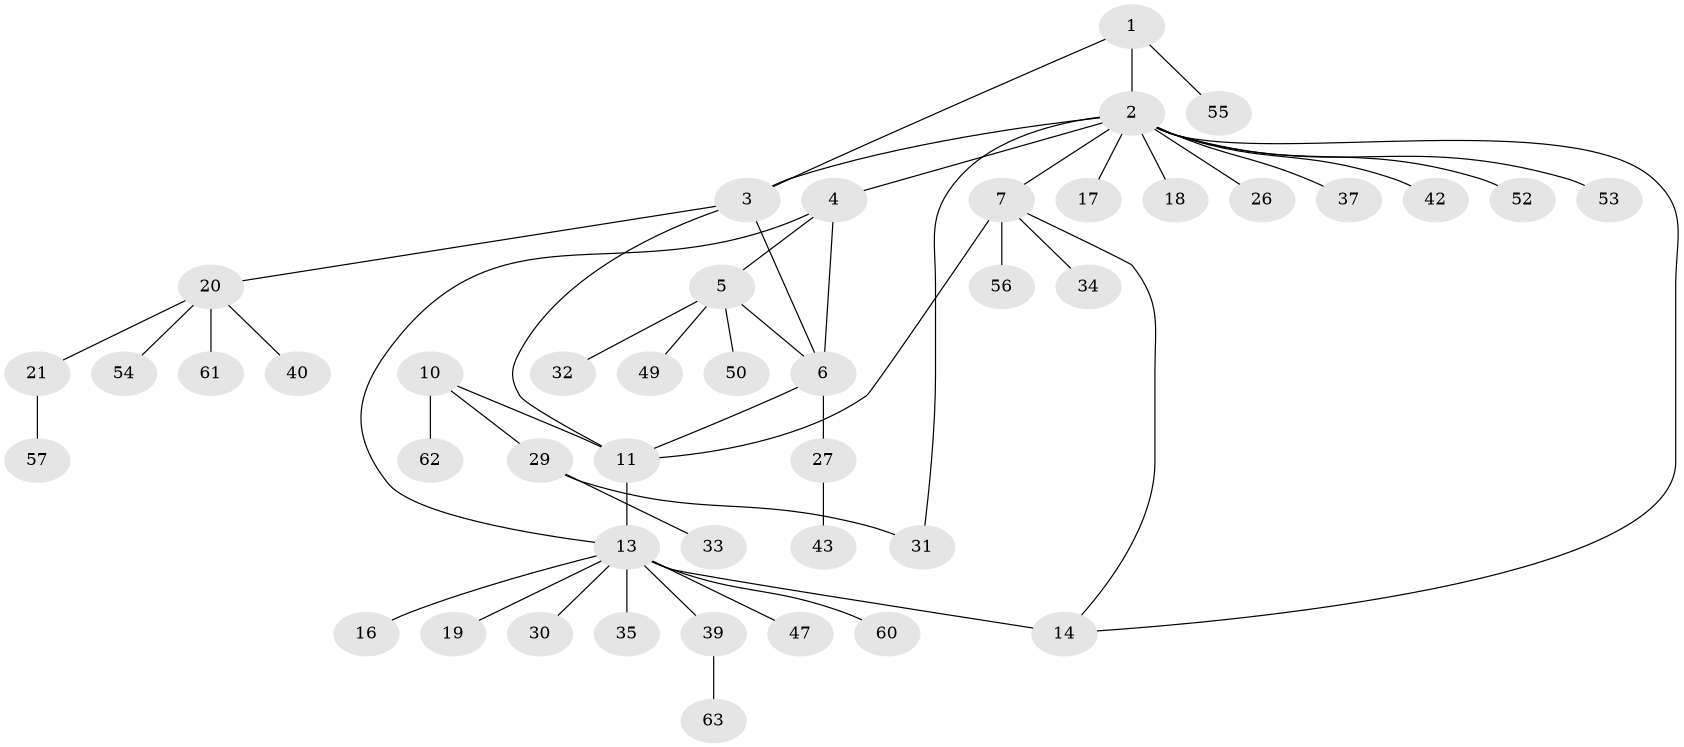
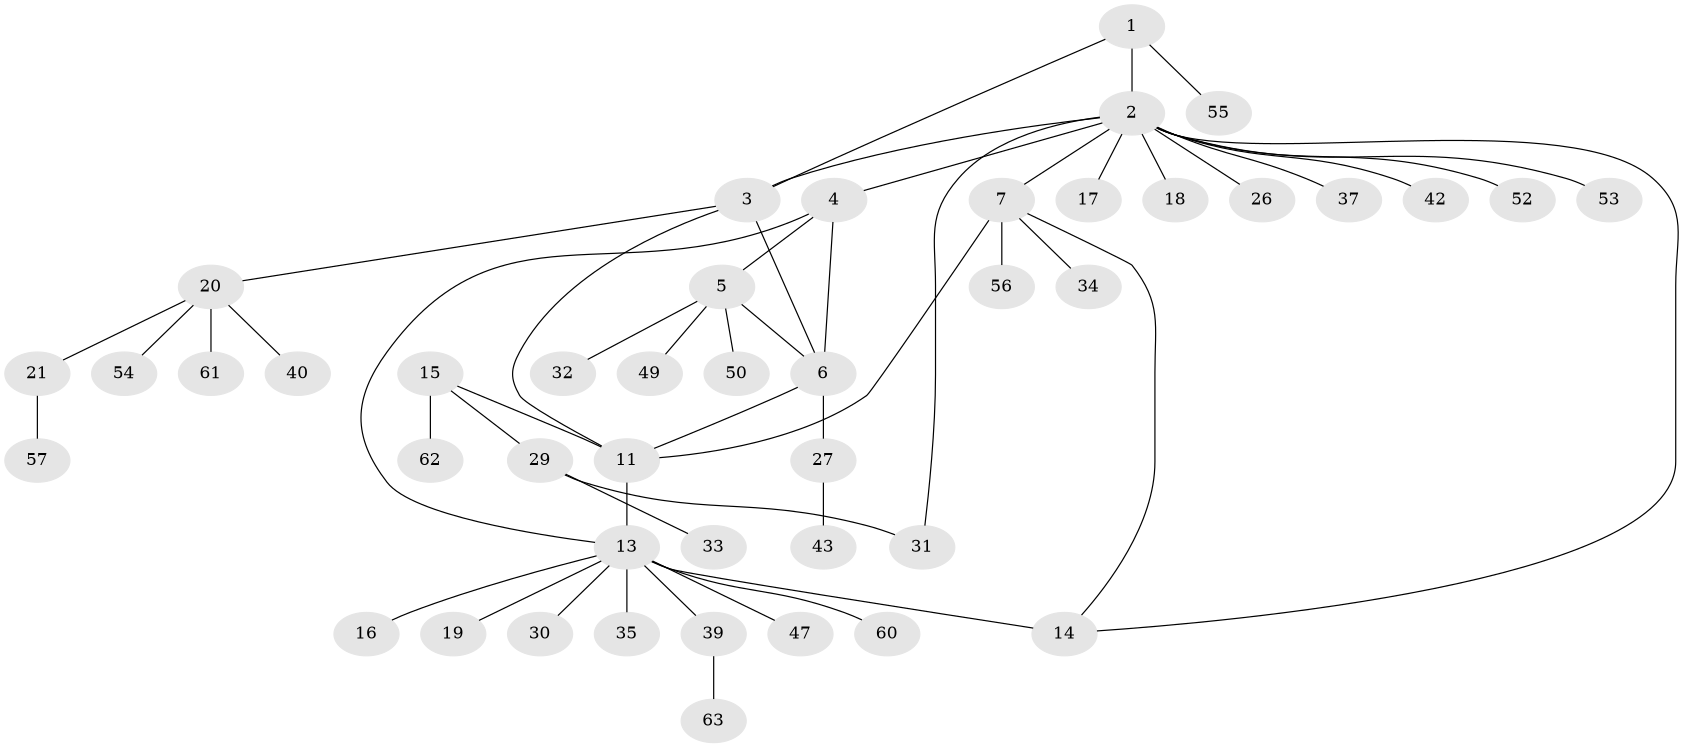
node "10": label "10" -> "15"
